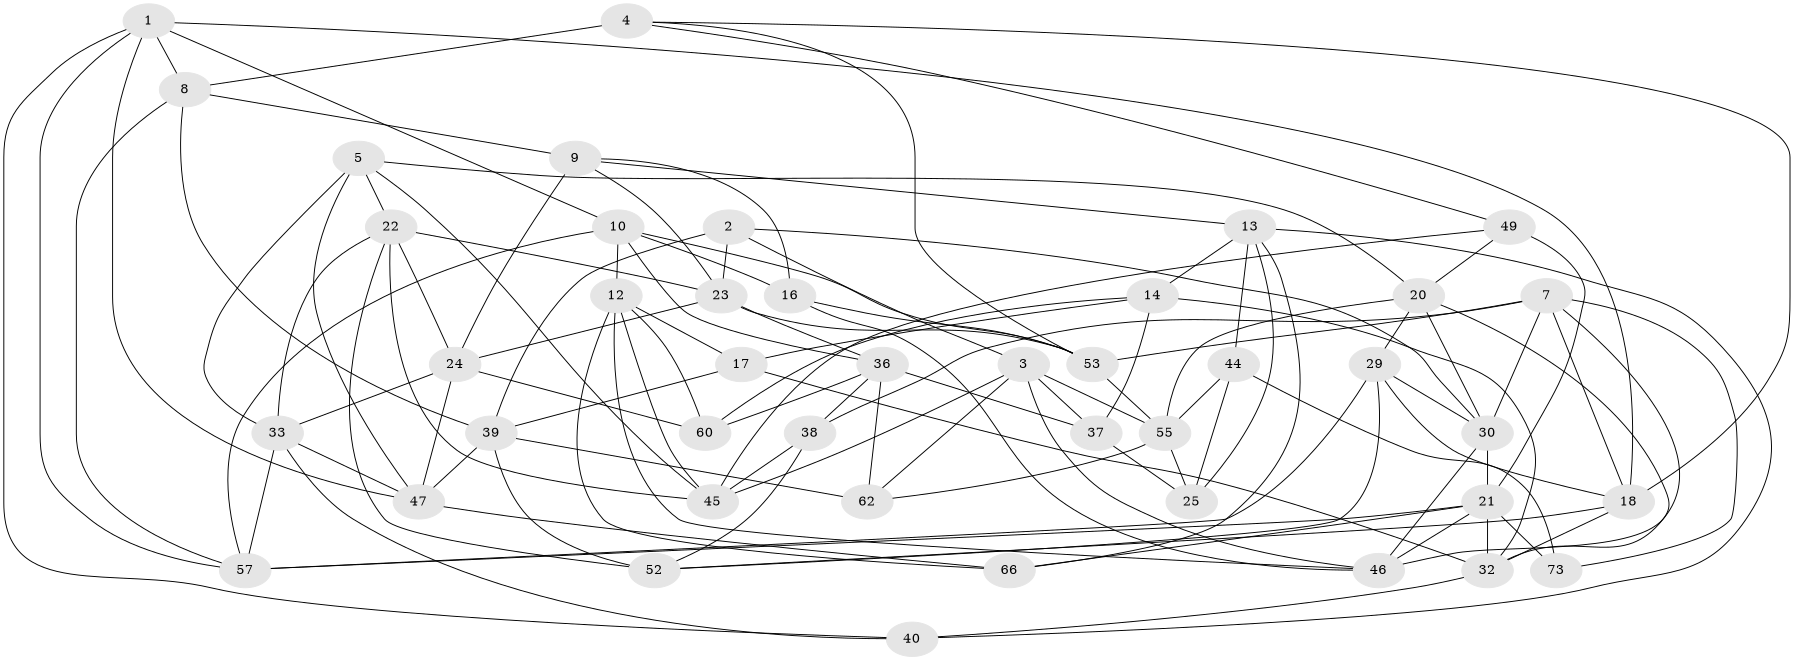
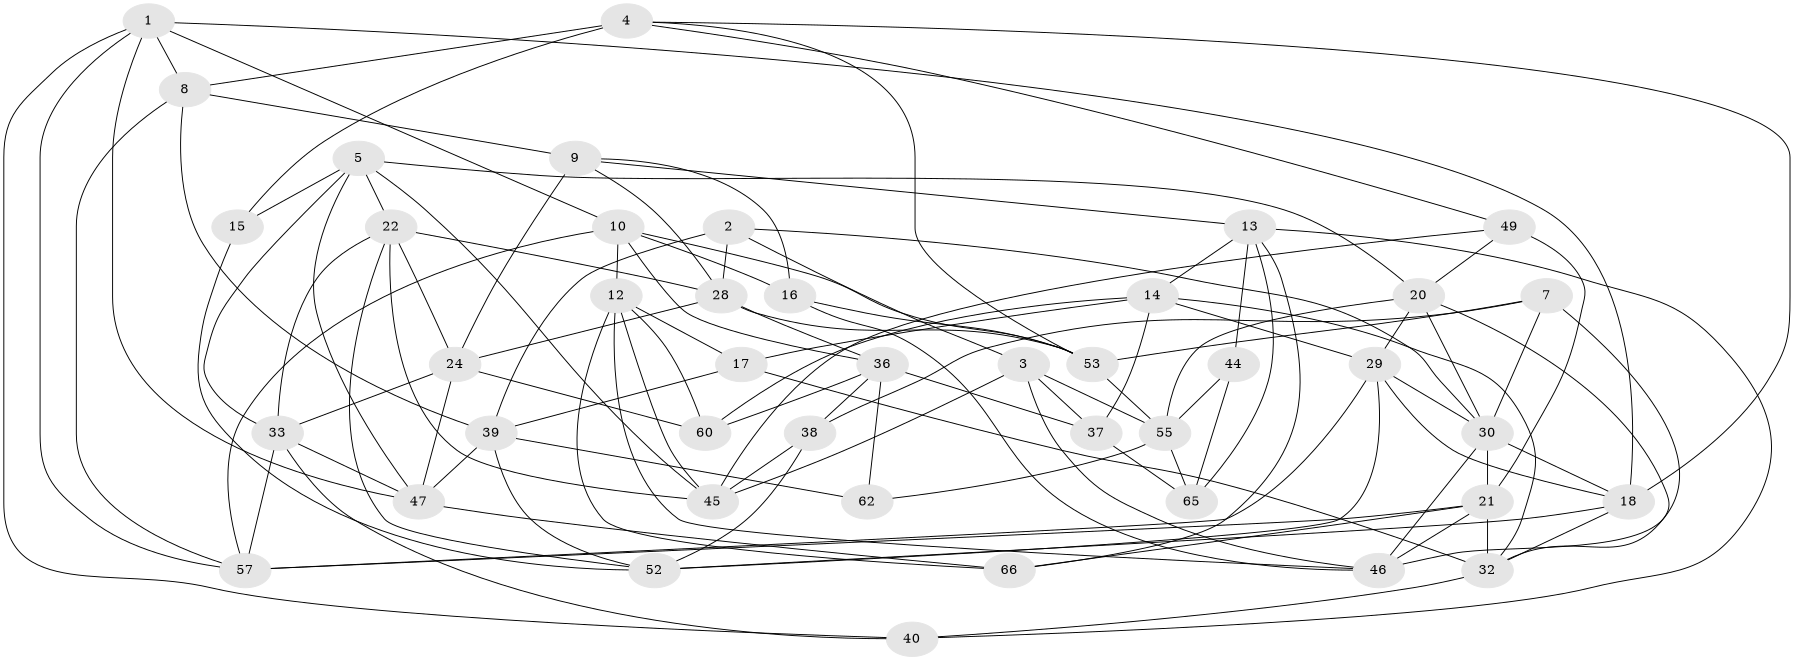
node "15": added
node "23": label "23" -> "28"
edge "14" -- "29": added
edge "7" -- "18": now "30" -- "18"
edge "3" -- "62": removed
node "25": label "25" -> "65"
node "73": removed
